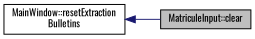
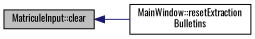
edge "MatriculeInput::clear" -> "MainWindow::resetExtraction Bulletins": reversed
